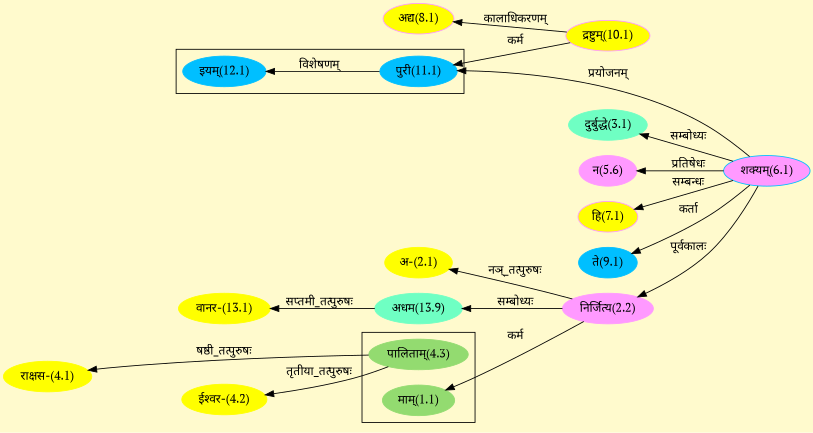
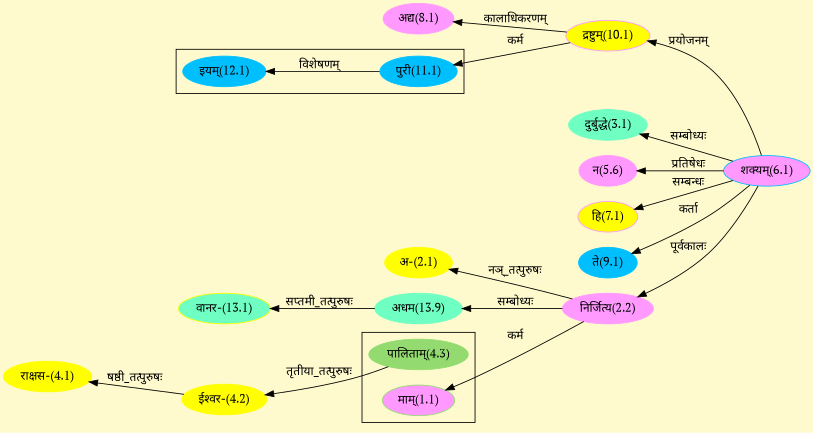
node "अद्य(8.1)": fillcolor #ffff00 -> #ff99ff
edge "शक्यम्(6.1)" -> "पुरी(11.1)": now "शक्यम्(6.1)" -> "द्रष्टुम्(10.1)"
node "वानर-(13.1)": fillcolor #ffff00 -> #6fffc3
edge "पालिताम्(4.3)" -> "राक्षस-(4.1)": now "ईश्वर-(4.2)" -> "राक्षस-(4.1)"
node "माम्(1.1)": fillcolor #93db70 -> #ff99ff
